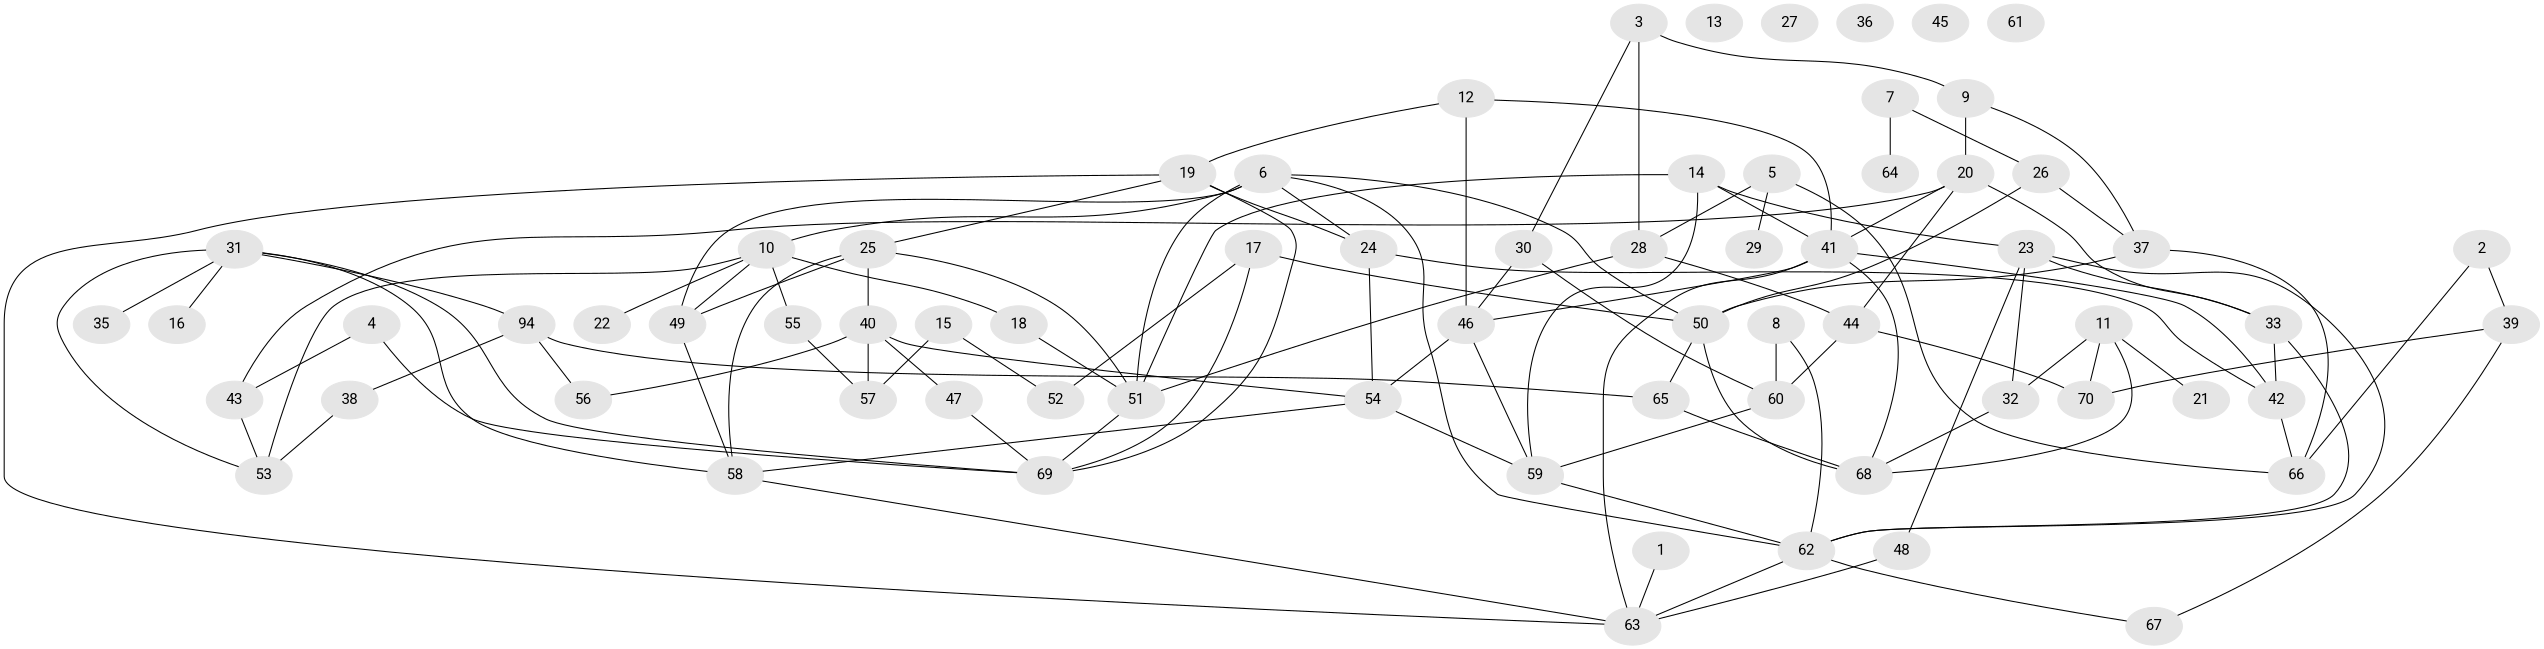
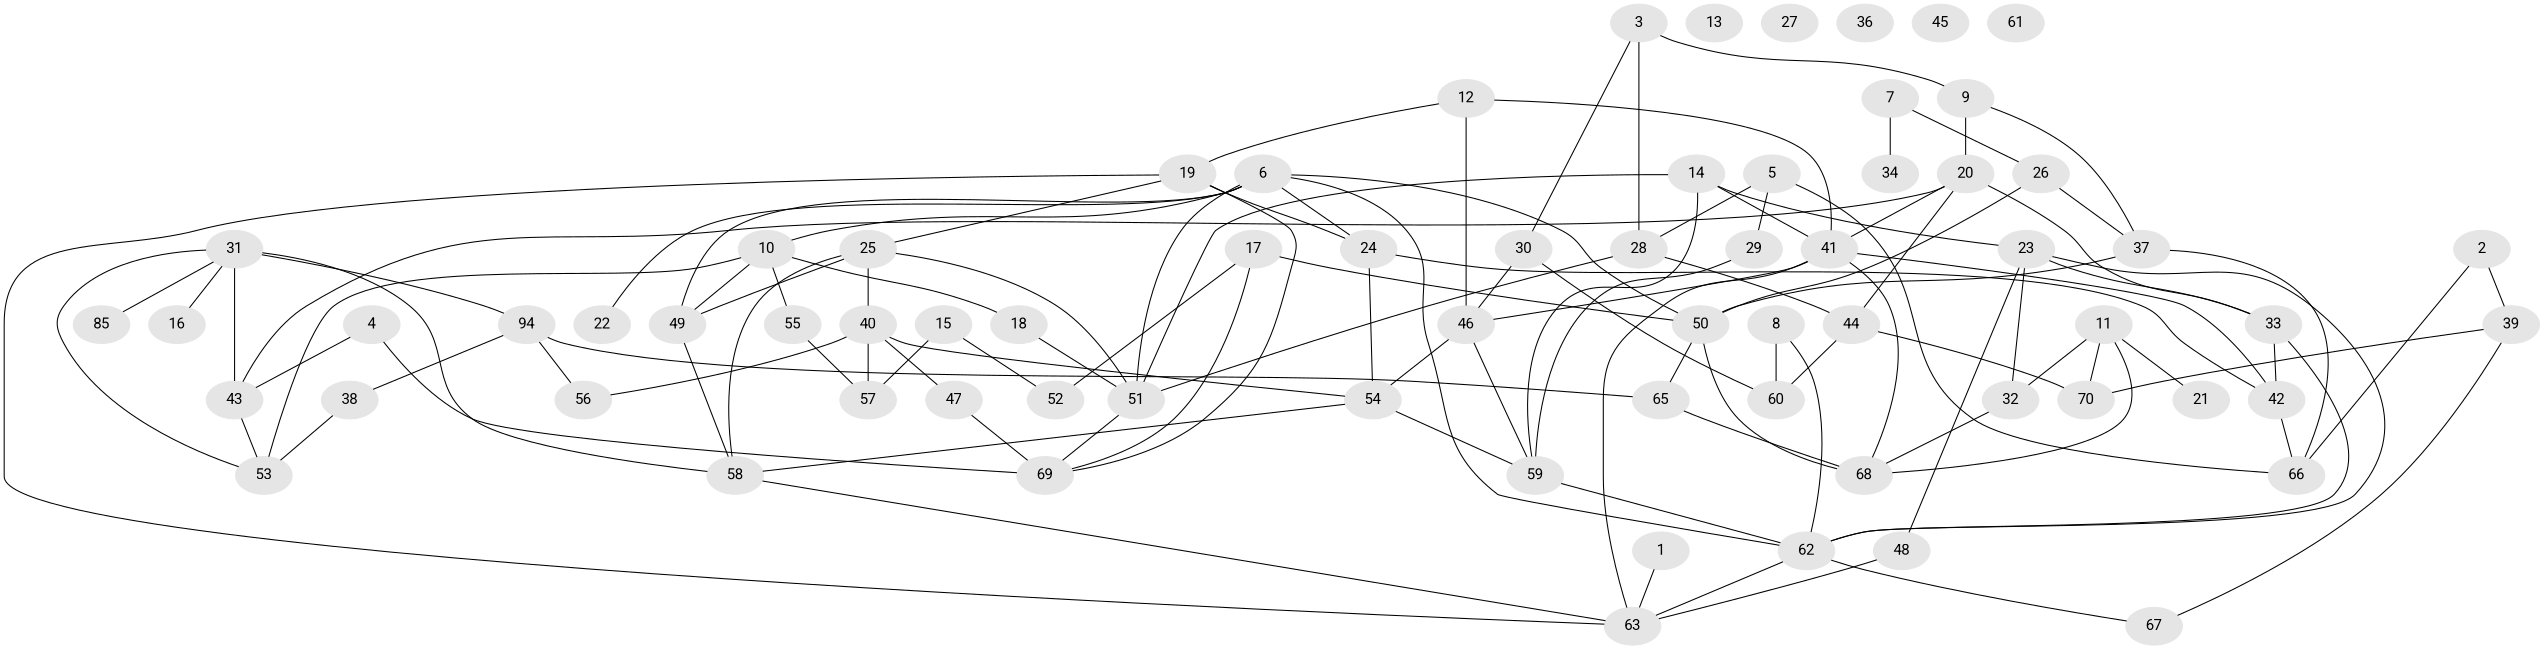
node "64": label "64" -> "34"
edge "10" -- "22": now "6" -- "22"
node "35": label "35" -> "85"
edge "31" -- "69": now "31" -- "43"
edge "60" -- "59": now "29" -- "59"
